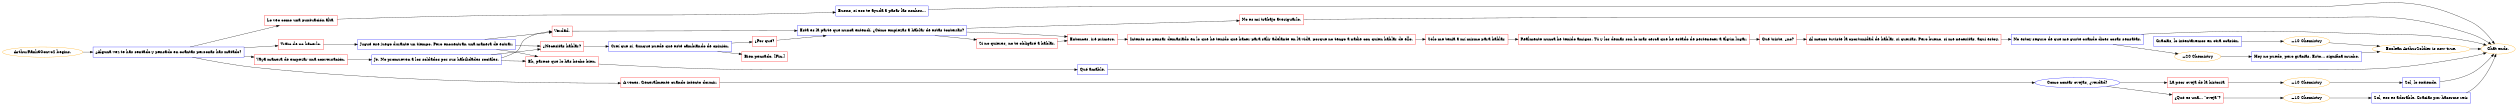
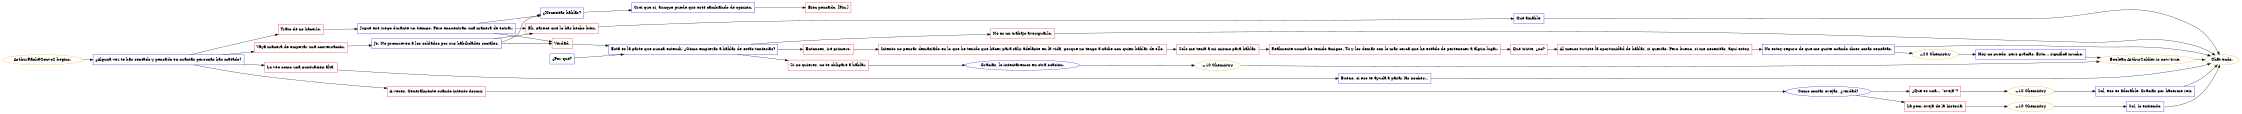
node "¿Por qué?": color red -> blue
edge "Si no quieres, no te obligaré a hablar." -> "Entonces, iré primero.": now "Si no quieres, no te obligaré a hablar." -> "Gracias, lo intentaremos en otra ocasión."
node "Gracias, lo intentaremos en otra ocasión.": shape box -> ellipse
edge "Creí que sí, aunque puede que esté cambiando de opinión." -> "¿Por qué?": removed
node "¿Necesitas hablar?": color red -> blue
